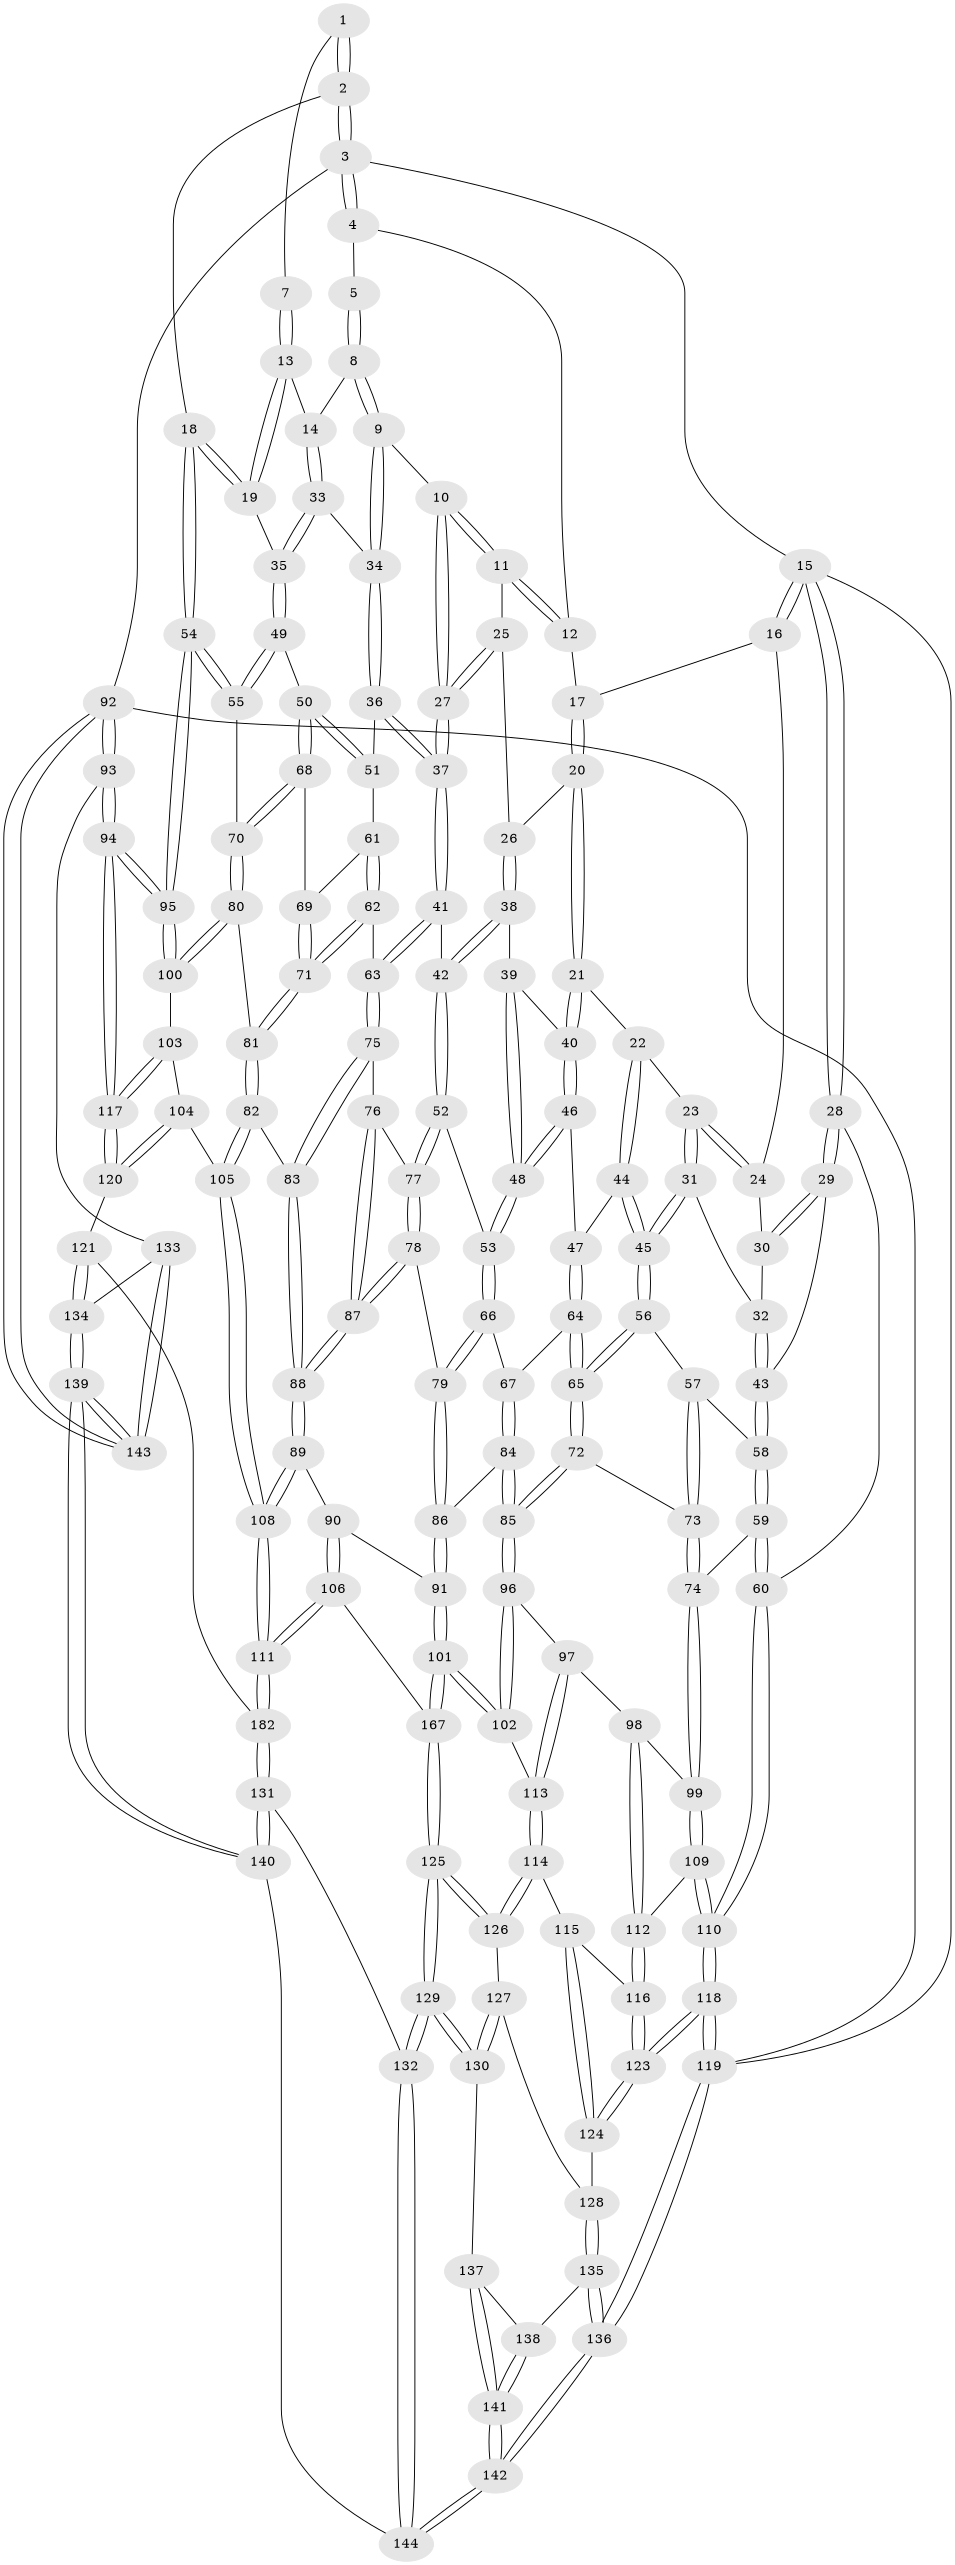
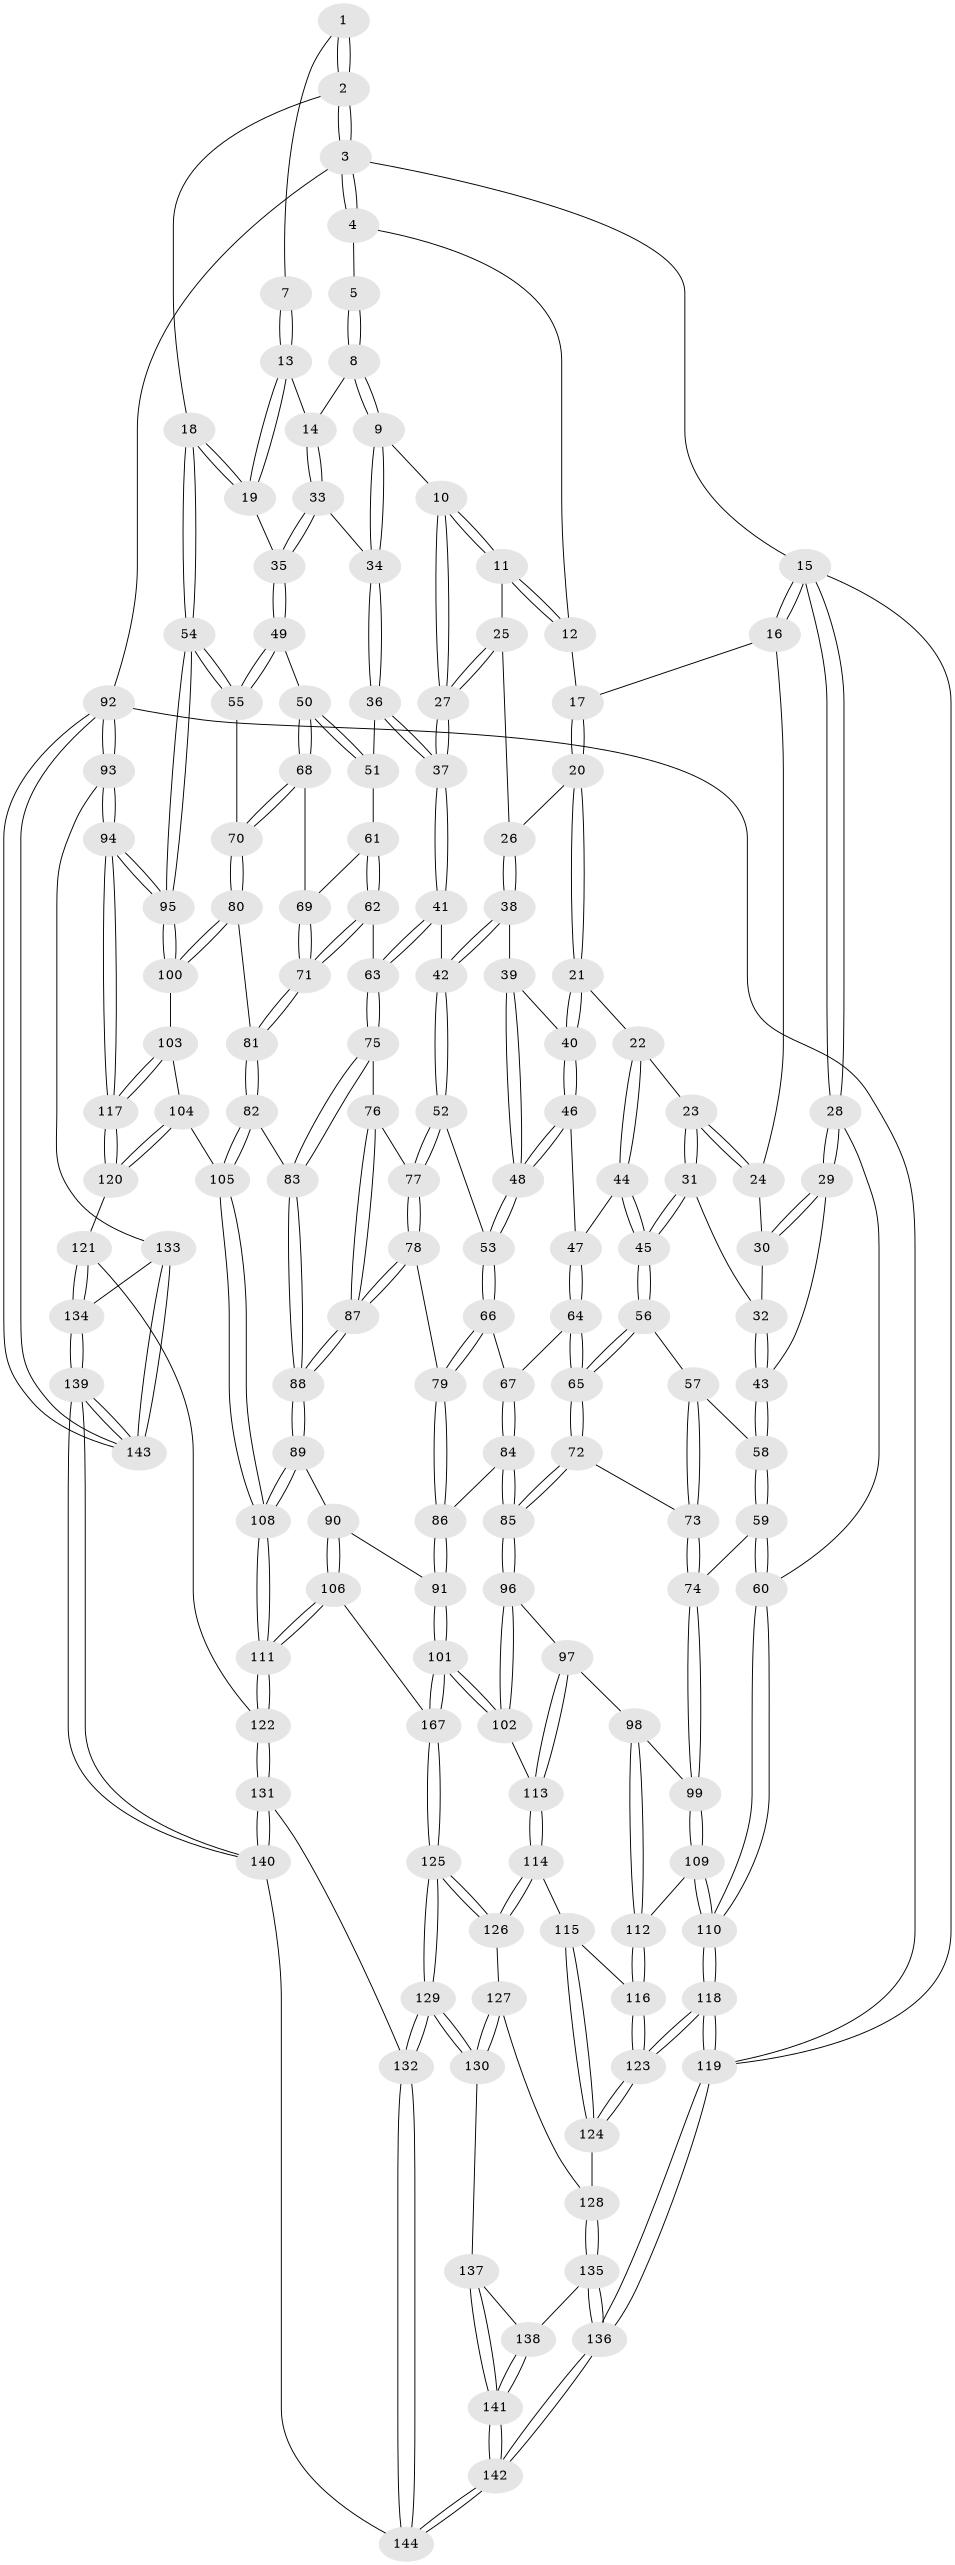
node "182": label "182" -> "122"
